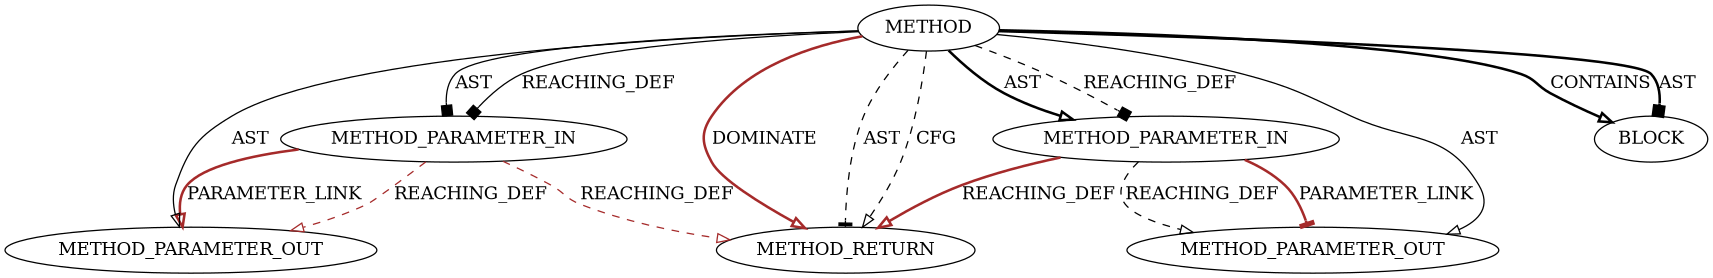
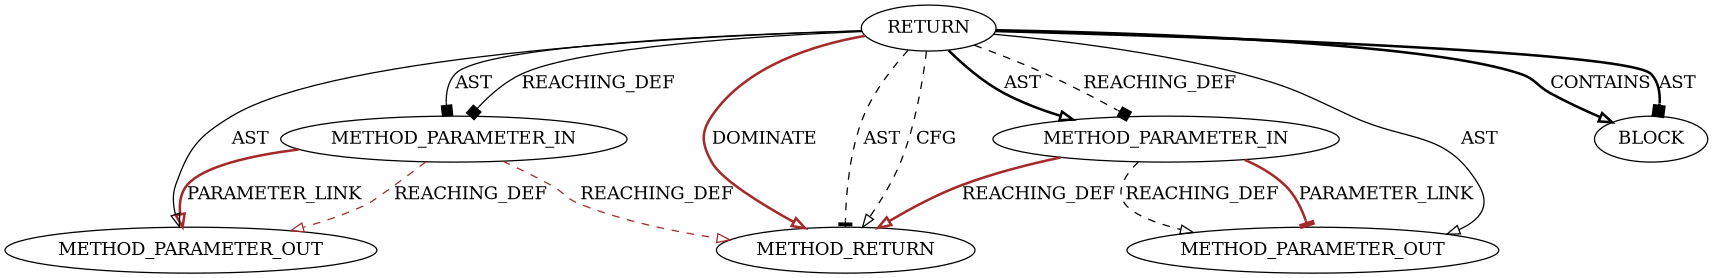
node "METHOD": label "METHOD" -> "RETURN"
